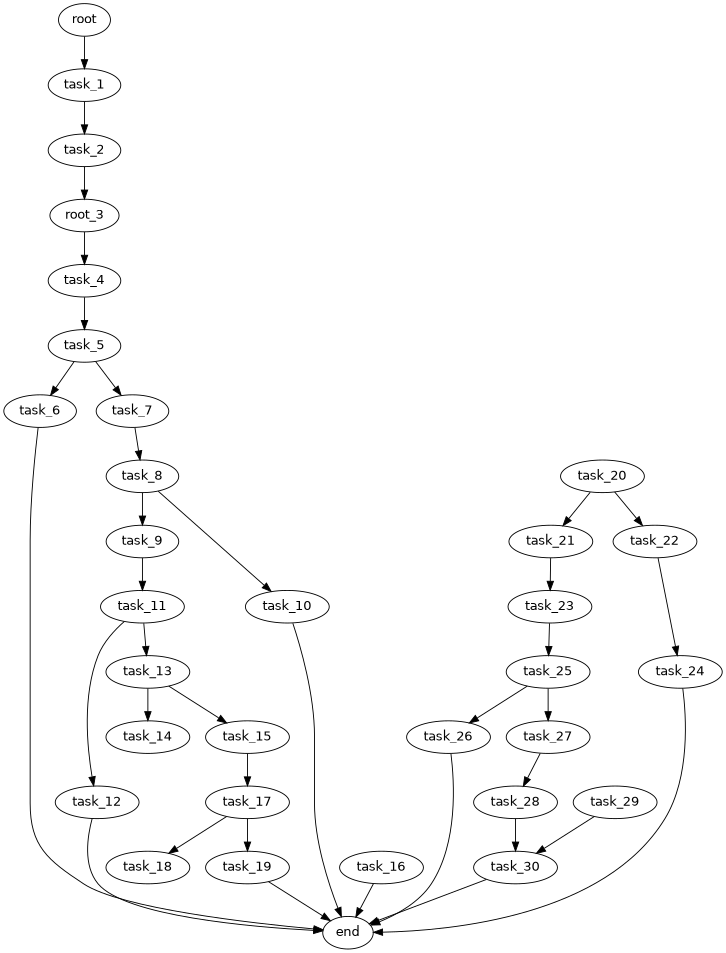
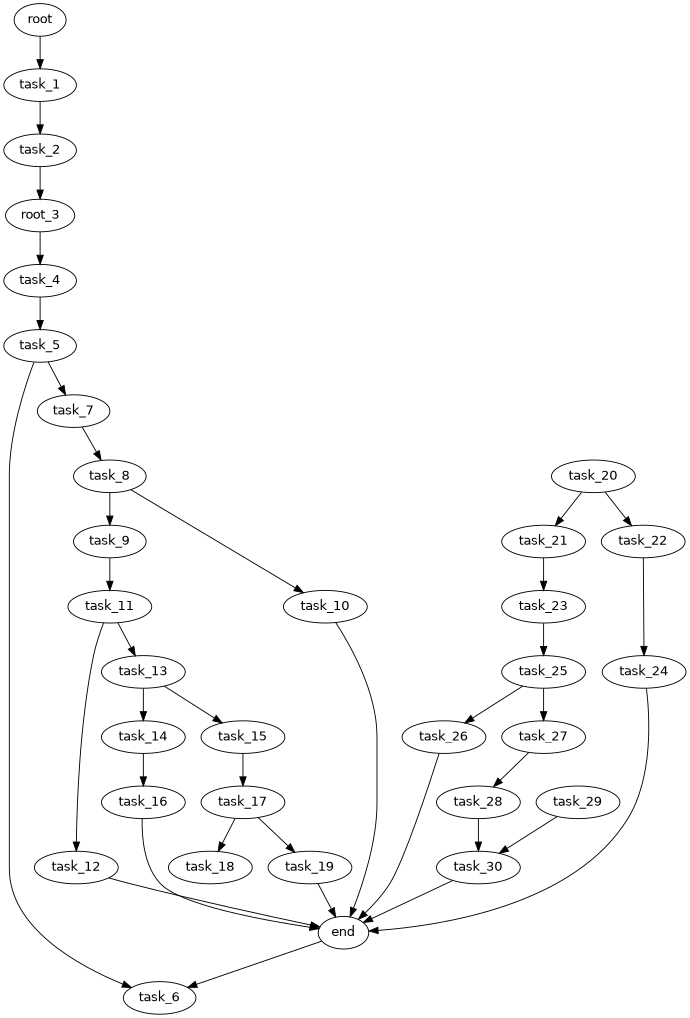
edge "task_14" -> "task_16": added
edge "task_6" -> "end": reversed
